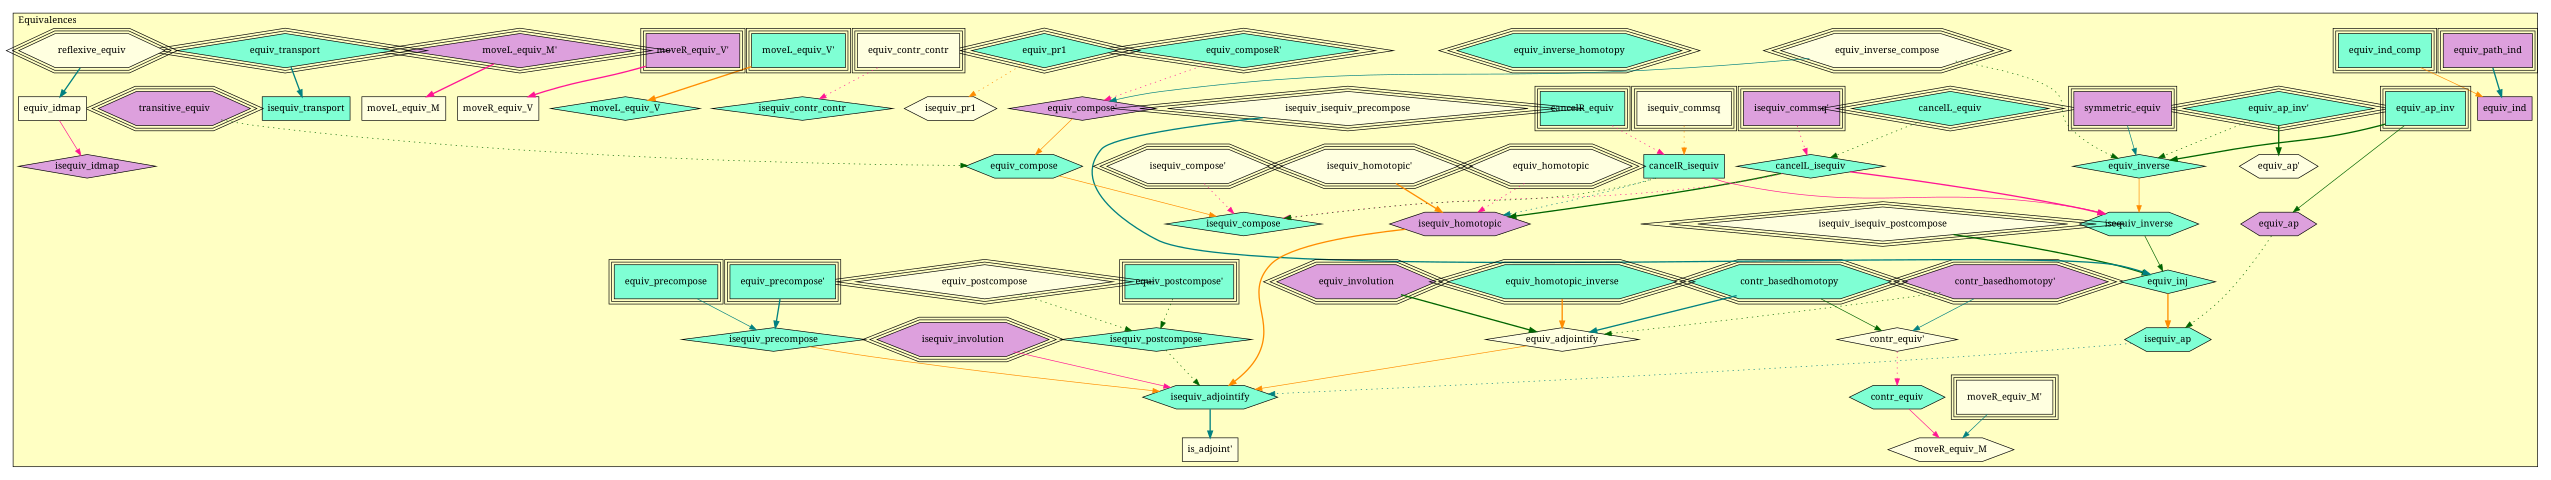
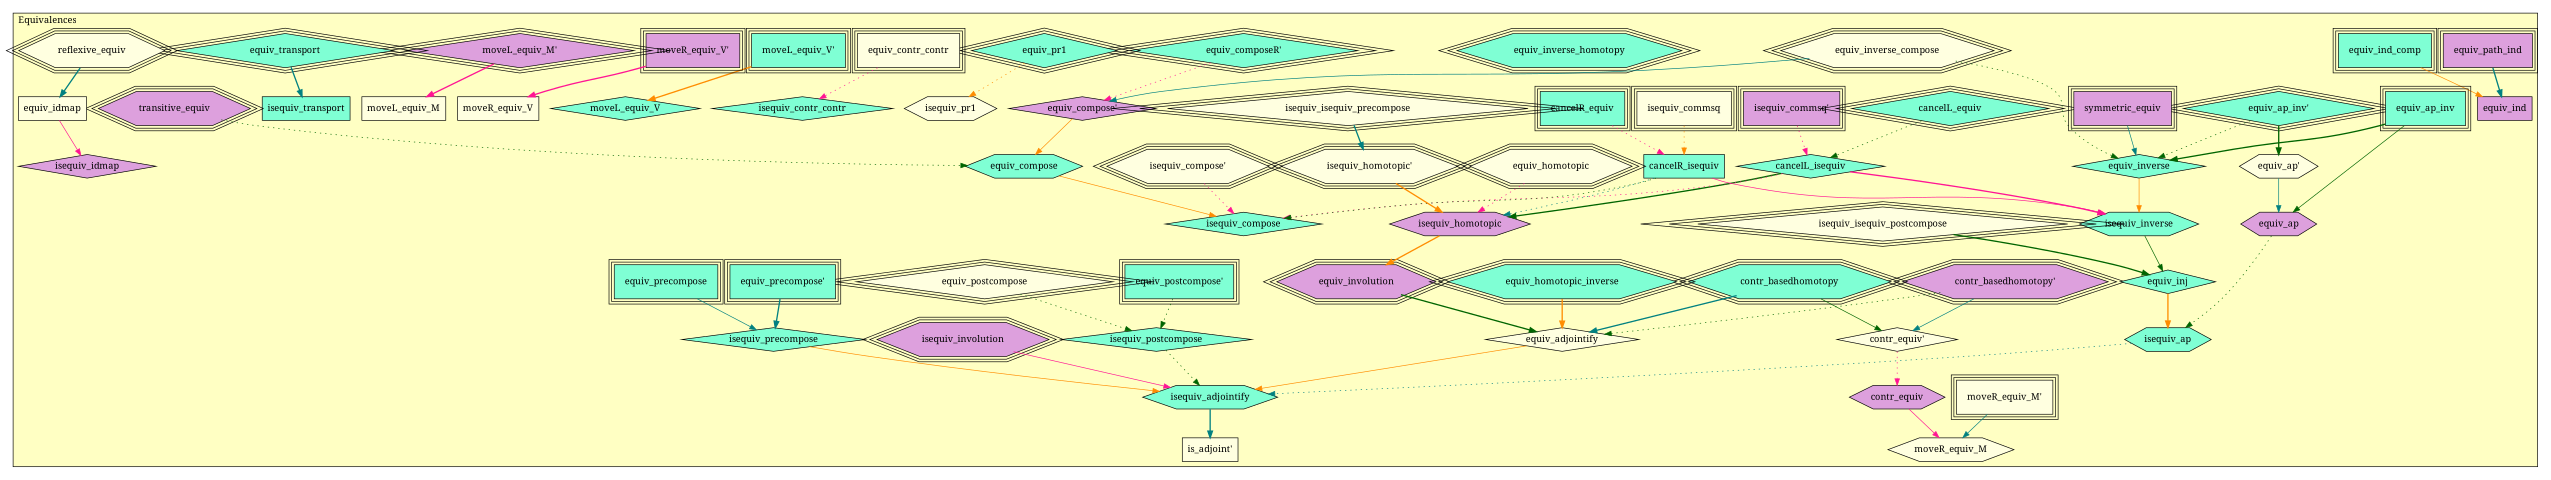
edge "equiv_ap'" -> "equiv_ap": added
edge "isequiv_homotopic" -> "isequiv_adjointify": now "isequiv_homotopic" -> "equiv_involution"
edge "isequiv_isequiv_precompose" -> "equiv_inj": now "isequiv_isequiv_precompose" -> "isequiv_homotopic'"
node "contr_equiv": fillcolor aquamarine -> plum
